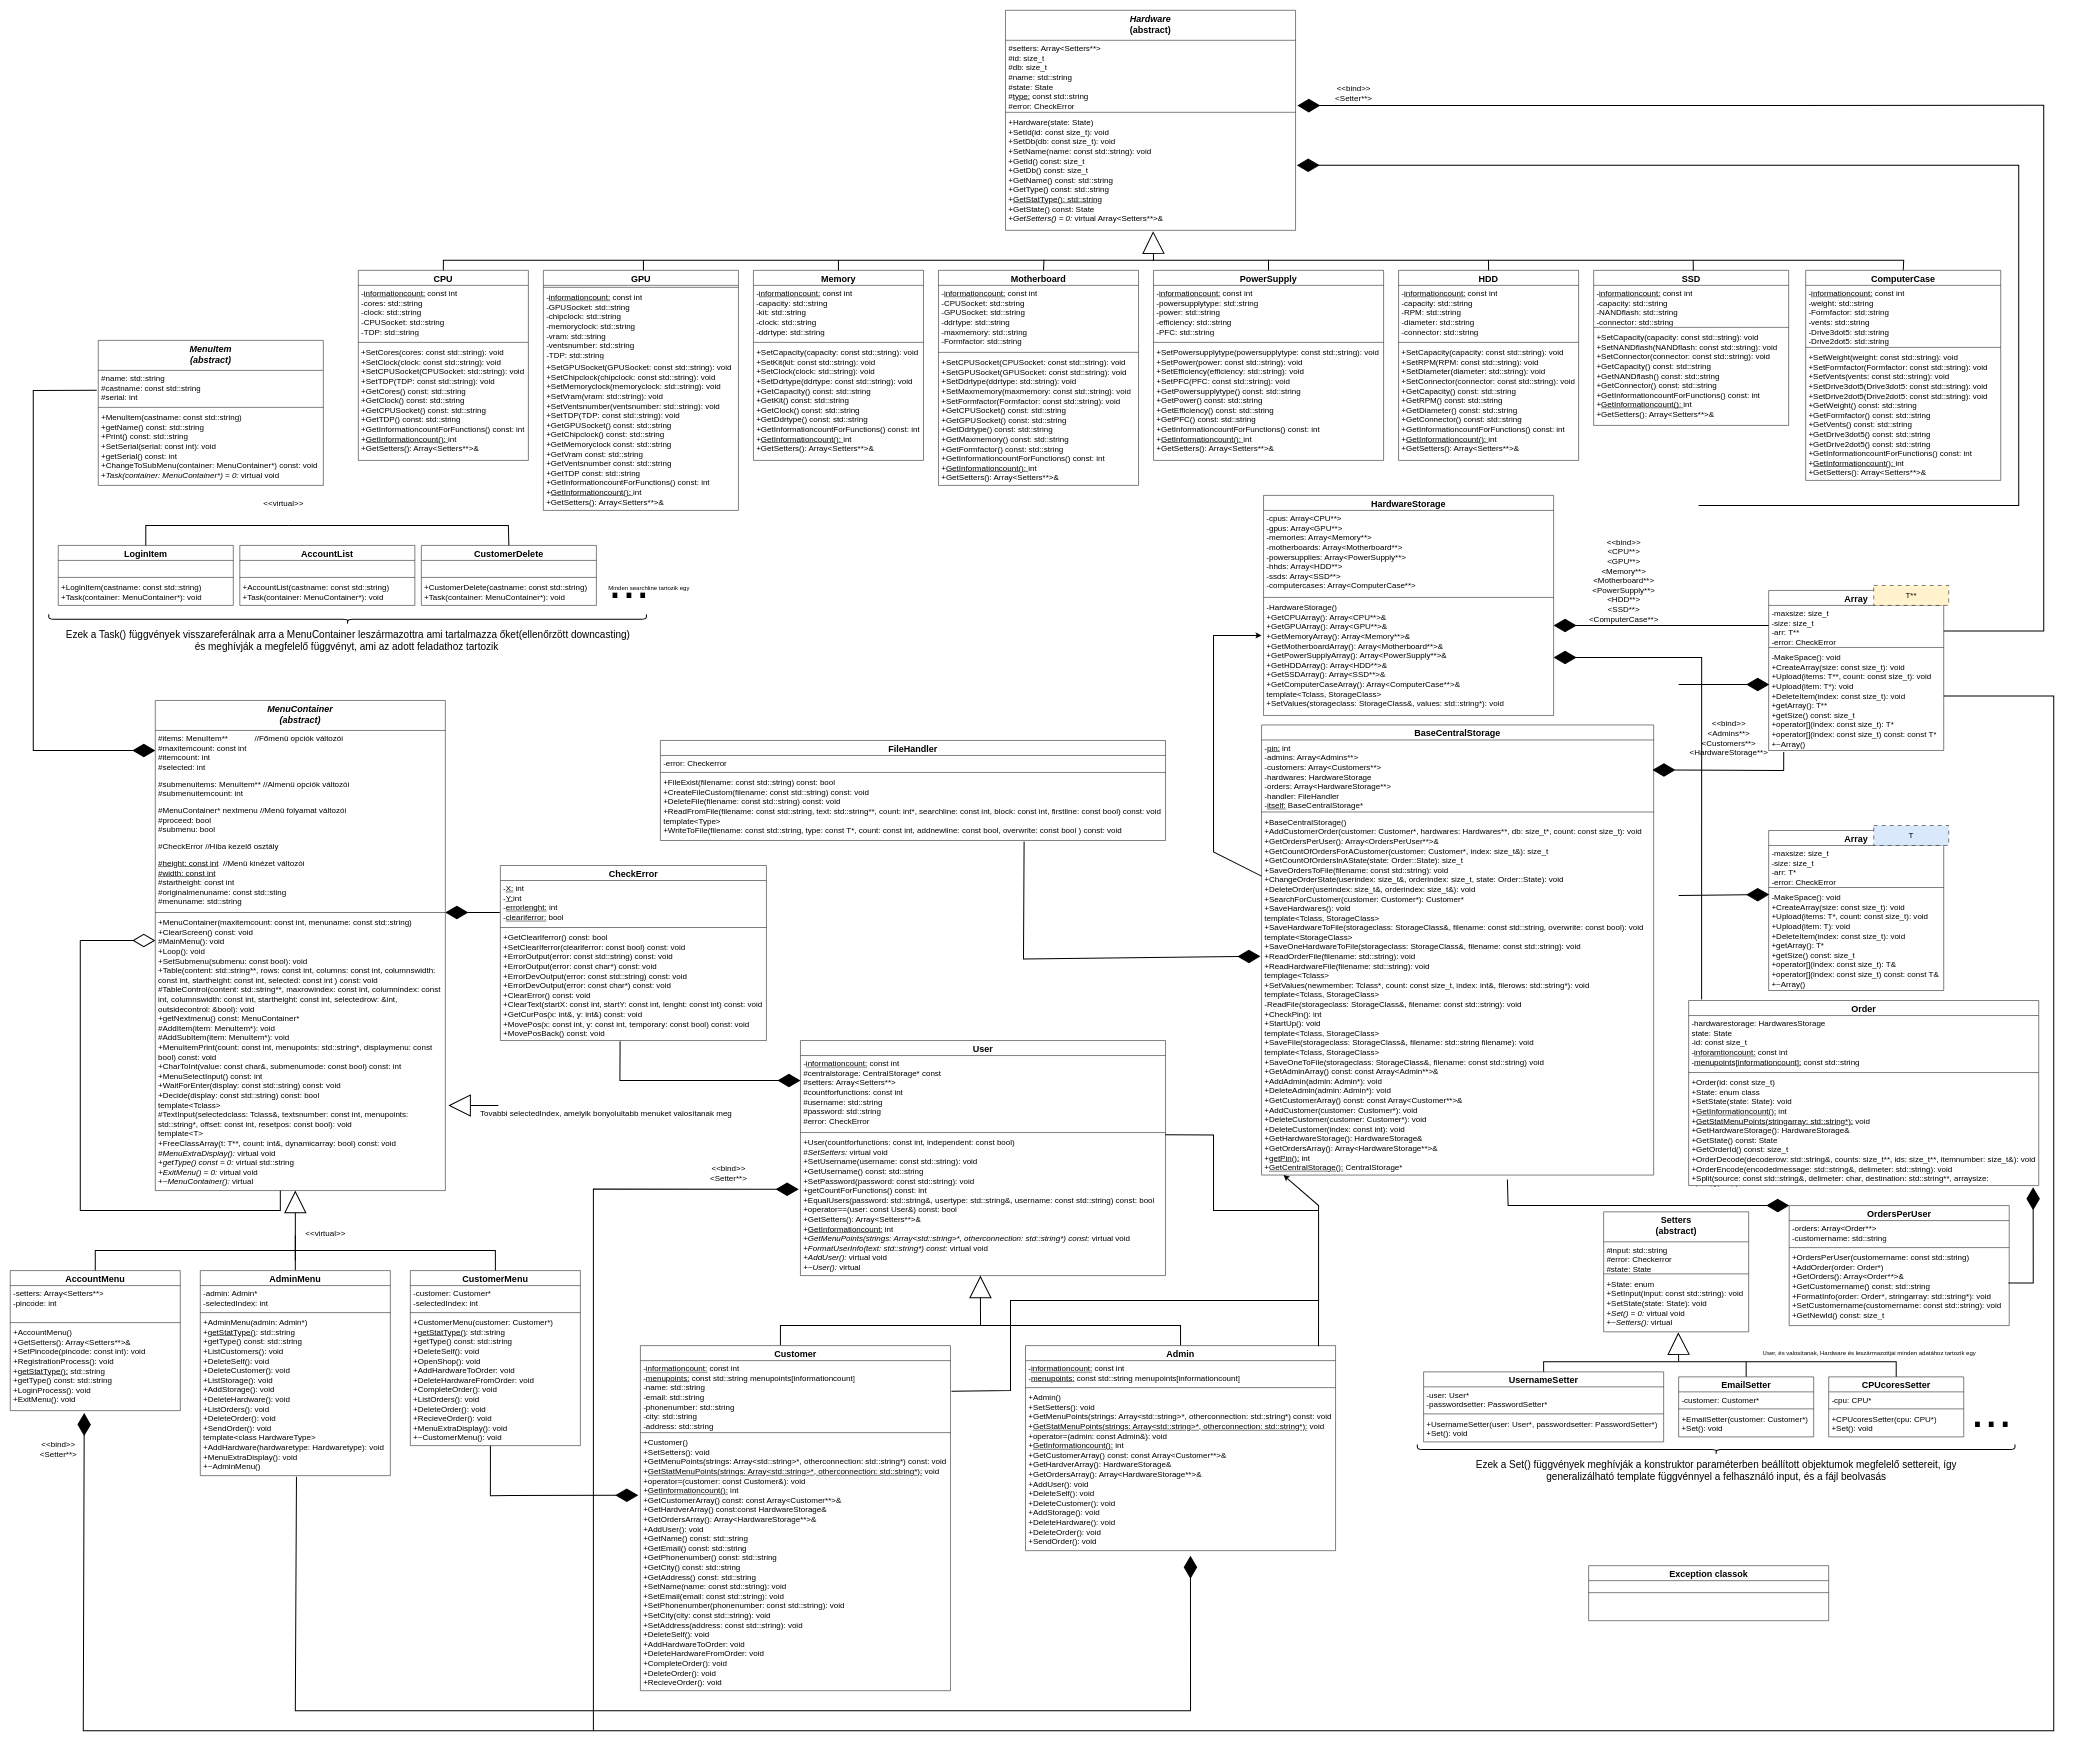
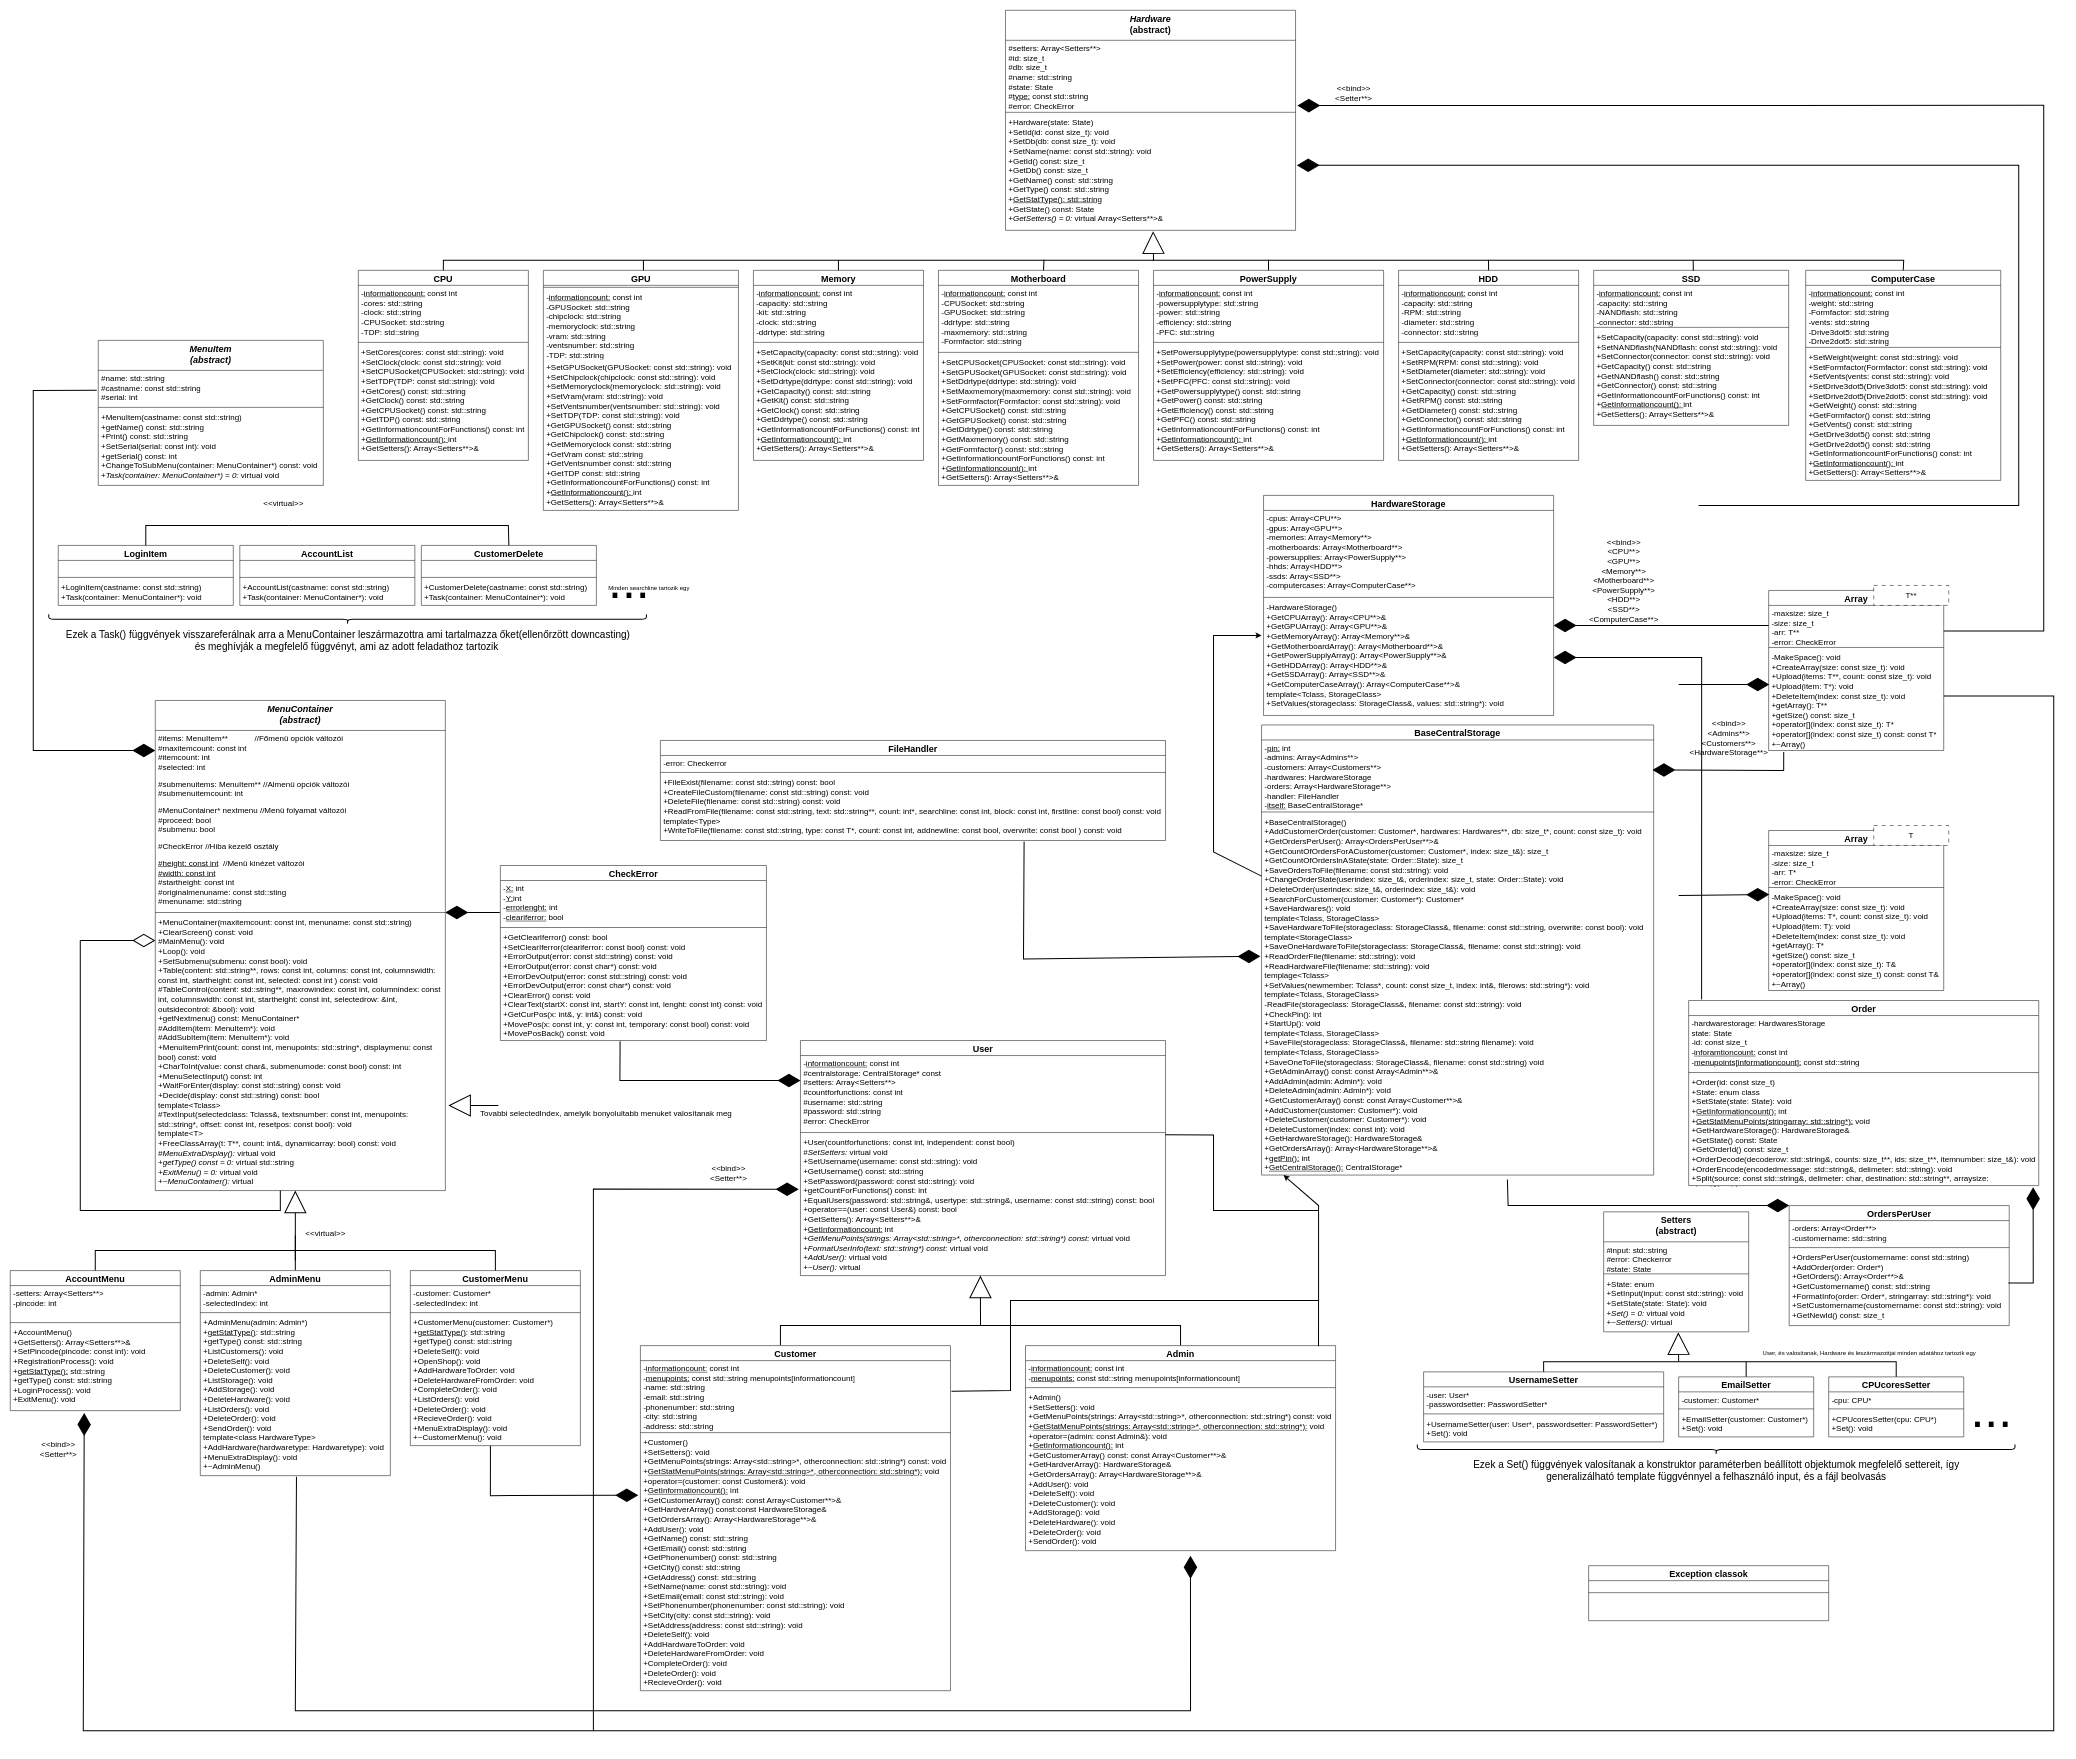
node "T**": fillcolor #fff2cc -> #ffffff
node "T": fillcolor #dae8fc -> #ffffff
node "Ezek a Set() függvények meghívják a konstruktor paraméterben beállított objektumok megfelelő settereit, így generalizálható template függvénnyel a felhasználó input, és a fájl beolvasás": label "Ezek a Set() függvények meghívják a konstruktor paraméterben beállított objektumok megfelelő settereit, így generalizálható template függvénnyel a felhasználó input, és a fájl beolvasás" -> "Ezek a Set() függvények valosítanak a konstruktor paraméterben beállított objektumok megfelelő settereit, így generalizálható template függvénnyel a felhasználó input, és a fájl beolvasás"
